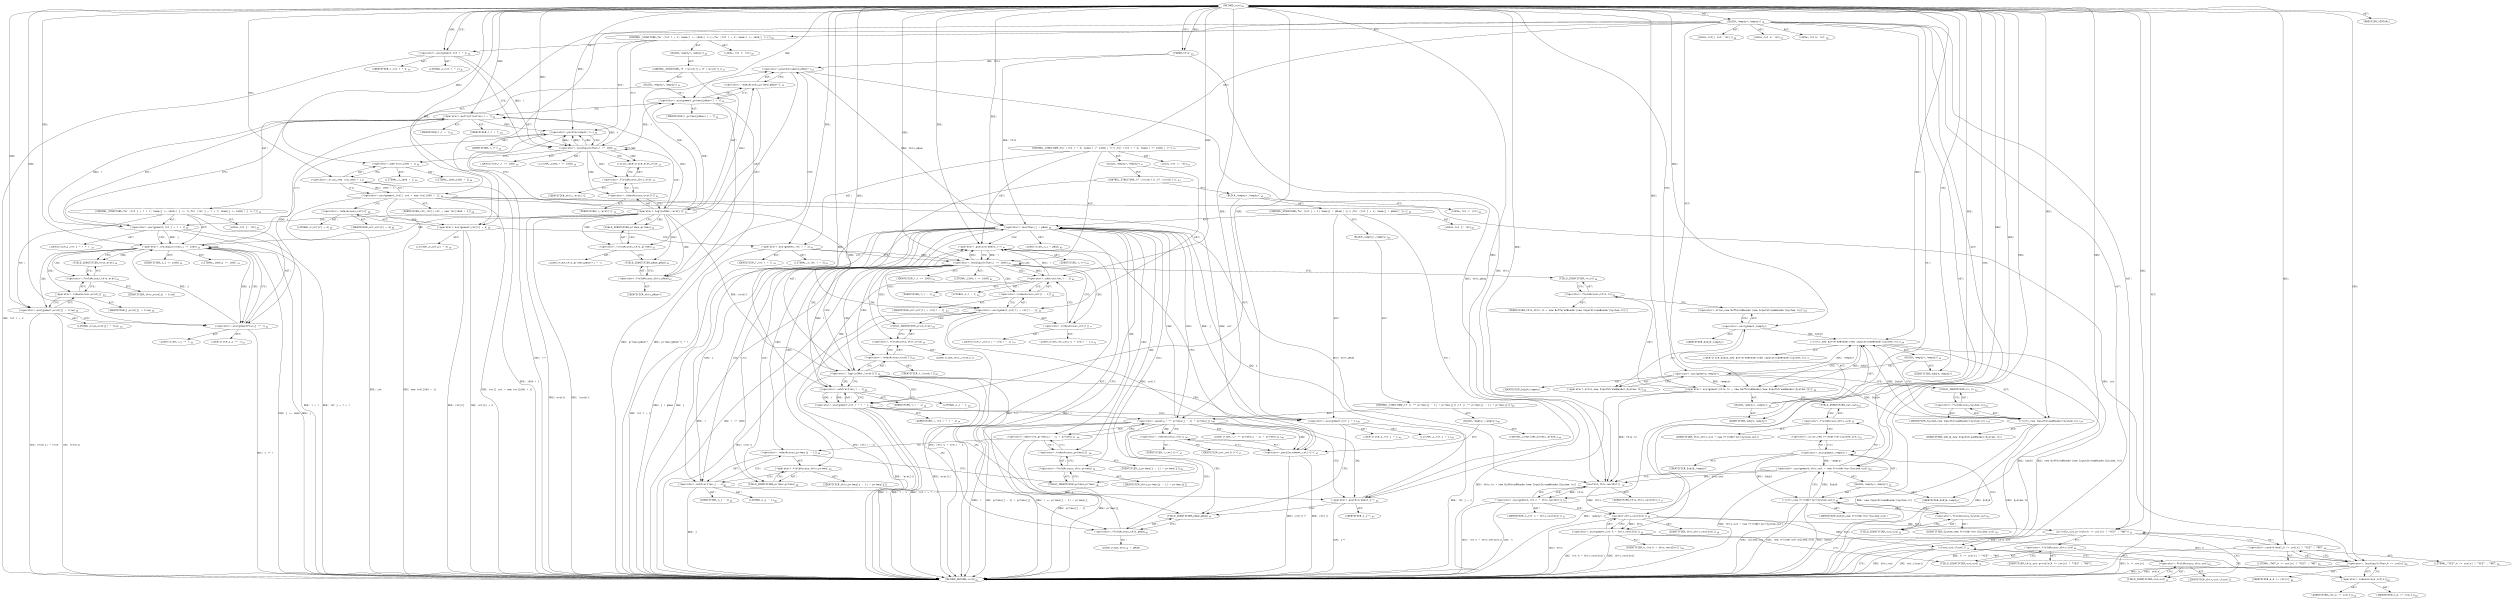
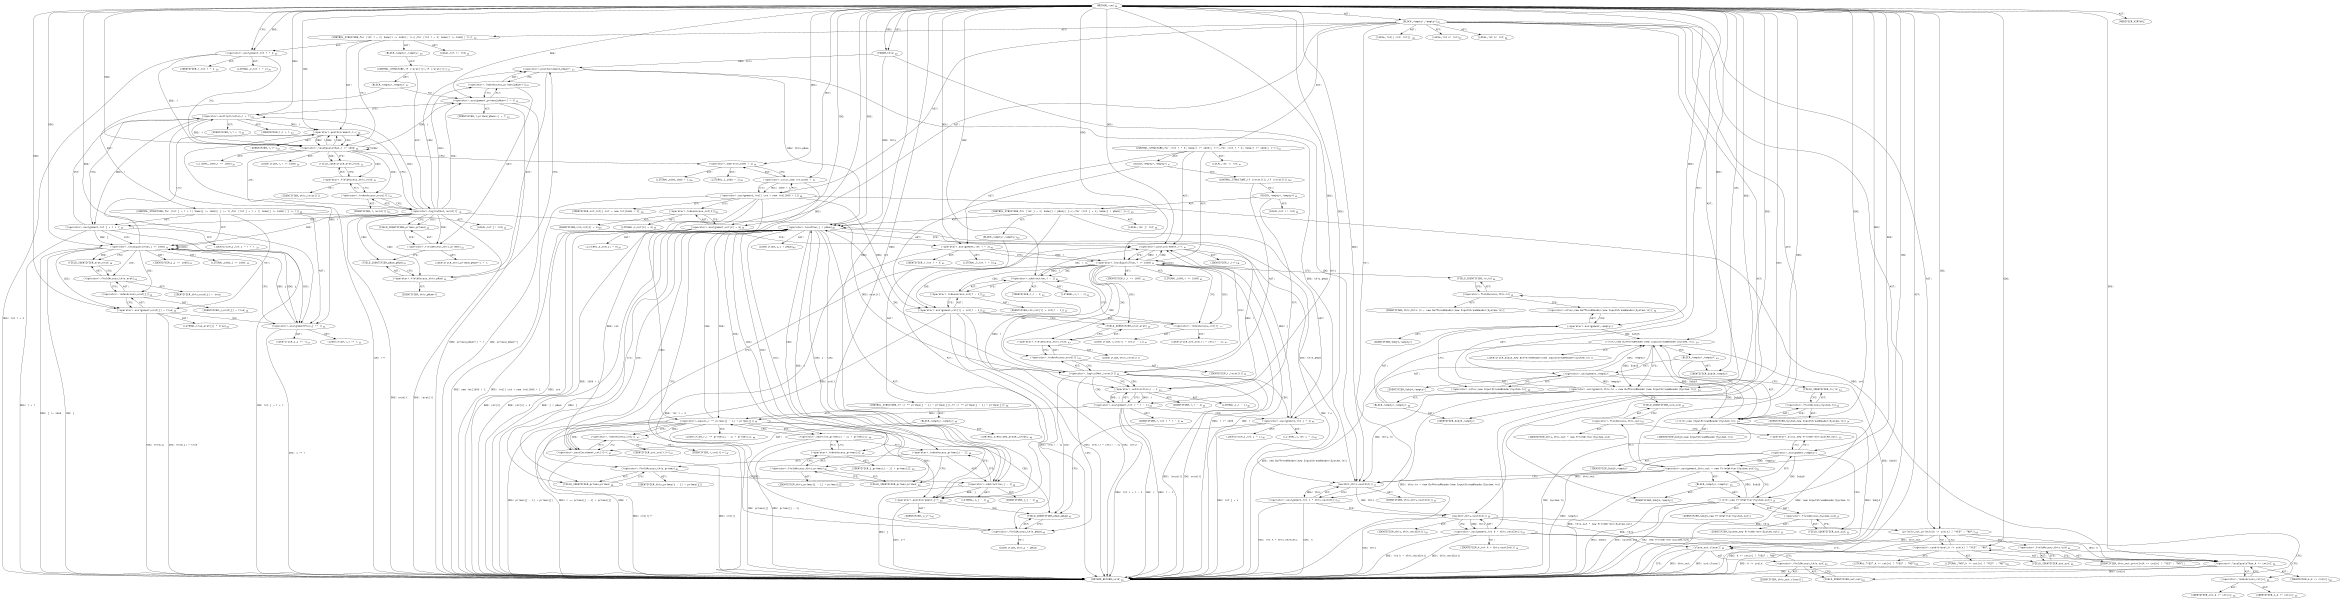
node "(IDENTIFIER,n,int n = this.nextInt())": removed
